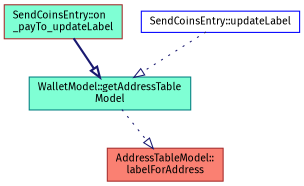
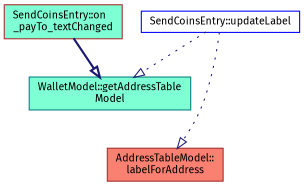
node "SendCoinsEntry::on _payTo_updateLabel": label "SendCoinsEntry::on _payTo_updateLabel" -> "SendCoinsEntry::on _payTo_textChanged"
edge "WalletModel::getAddressTable Model" -> "AddressTableModel:: labelForAddress": now "SendCoinsEntry::updateLabel" -> "AddressTableModel:: labelForAddress"
